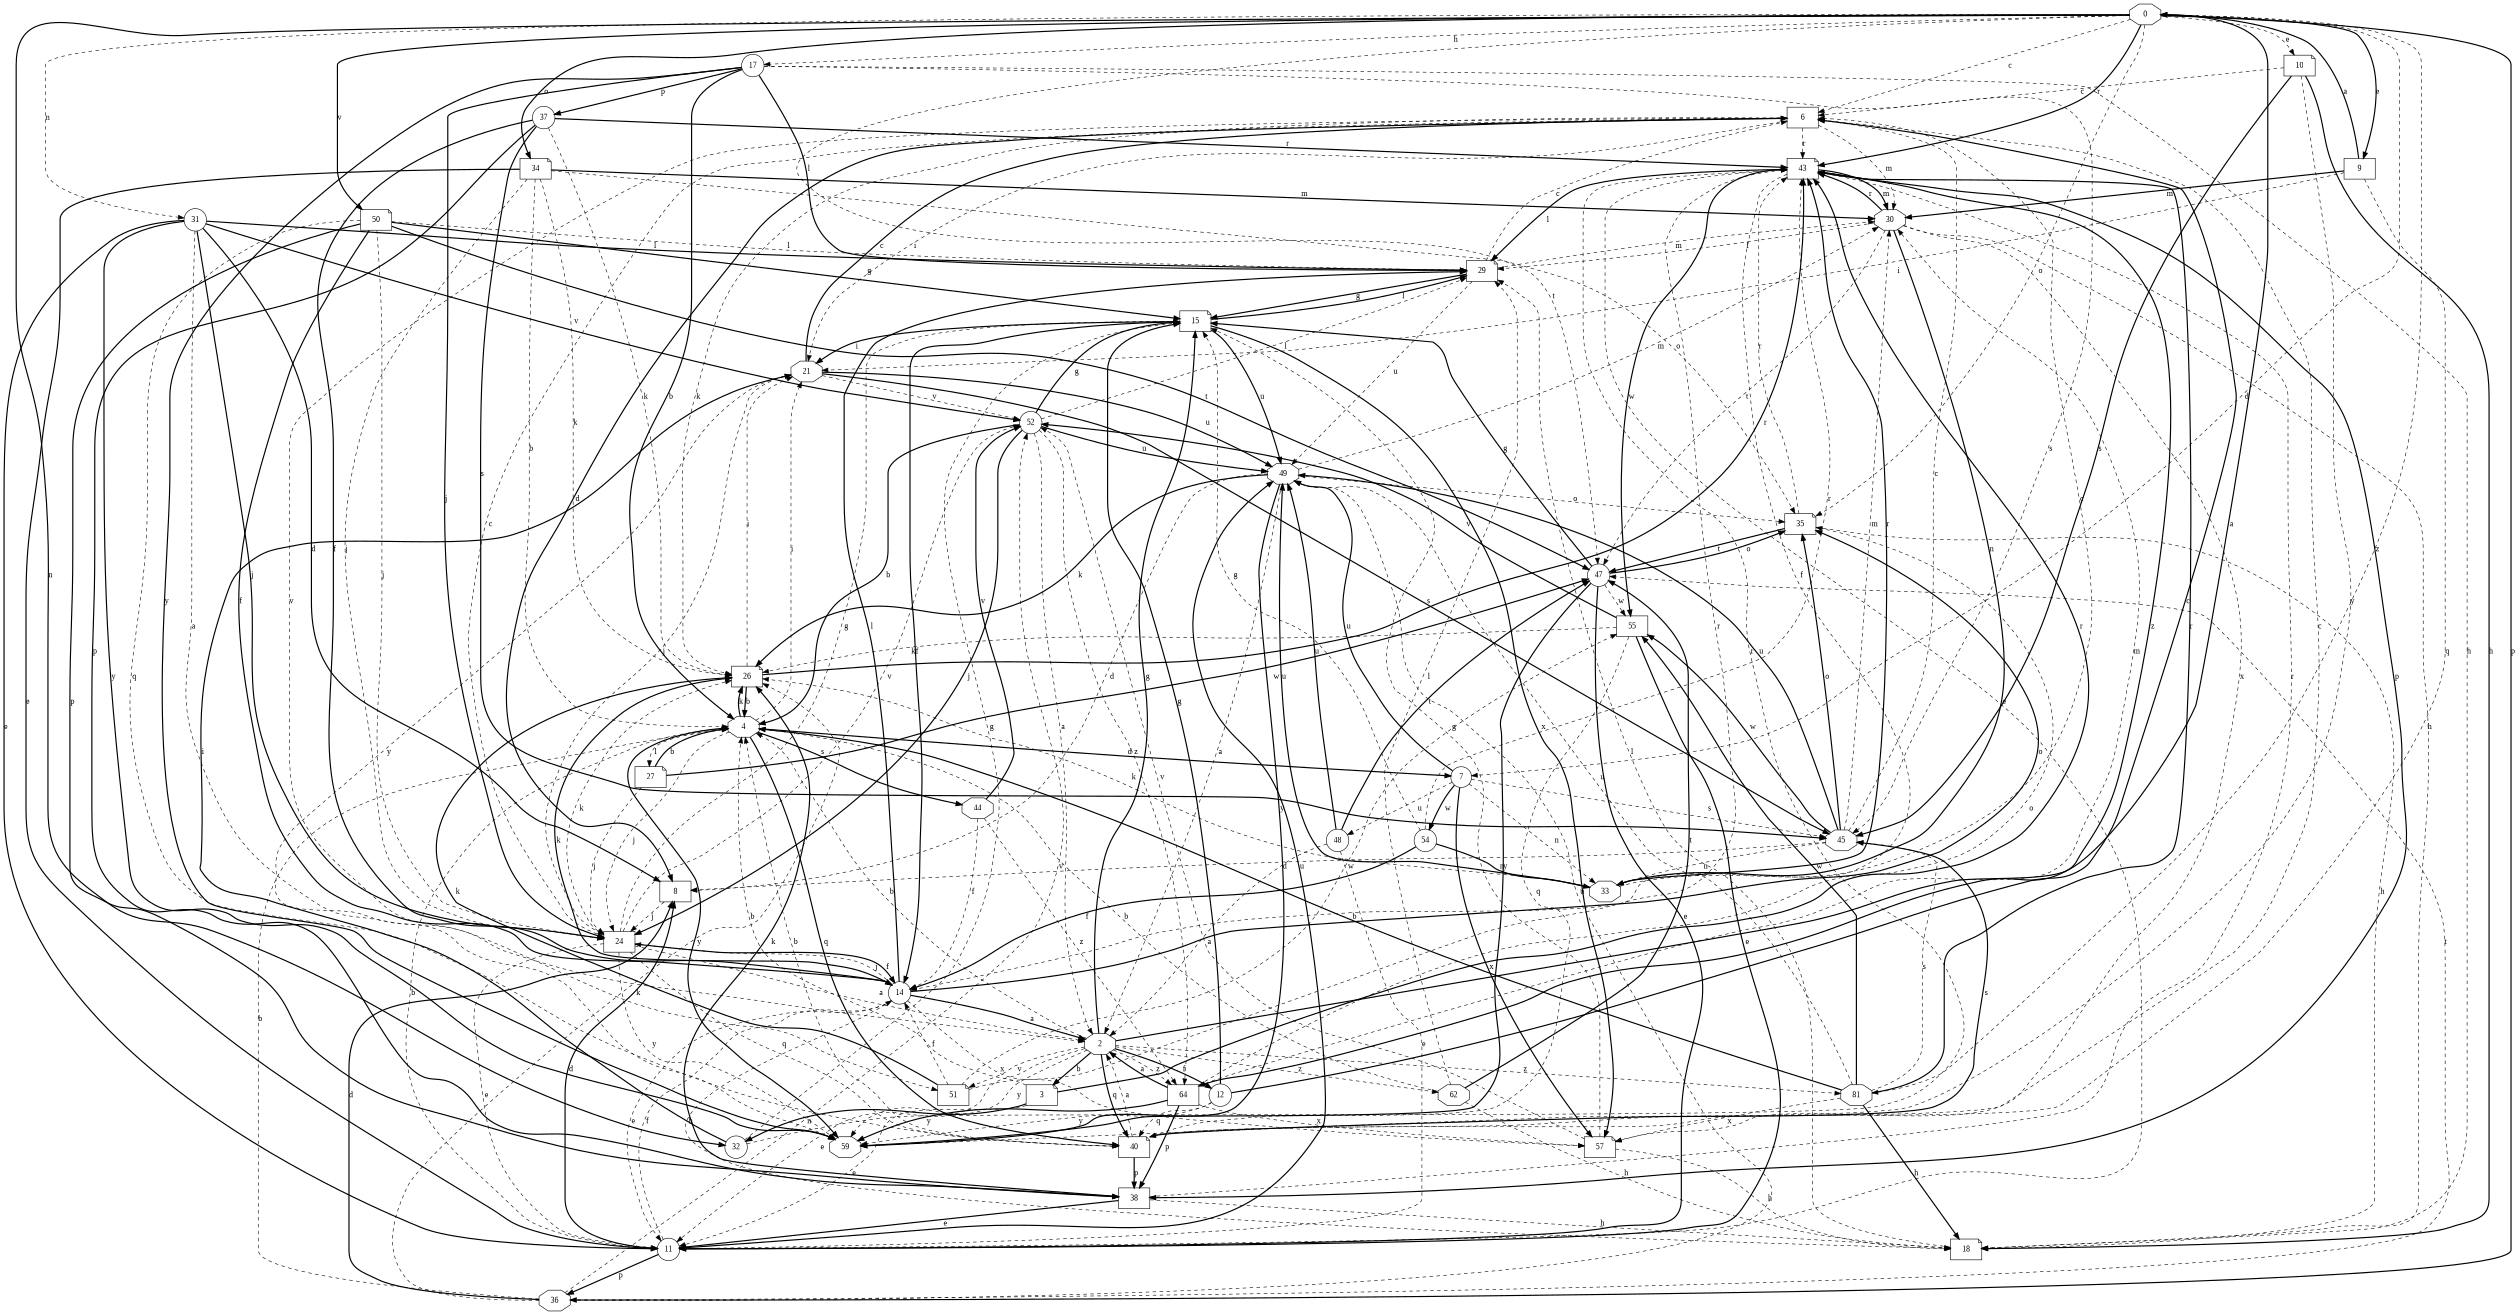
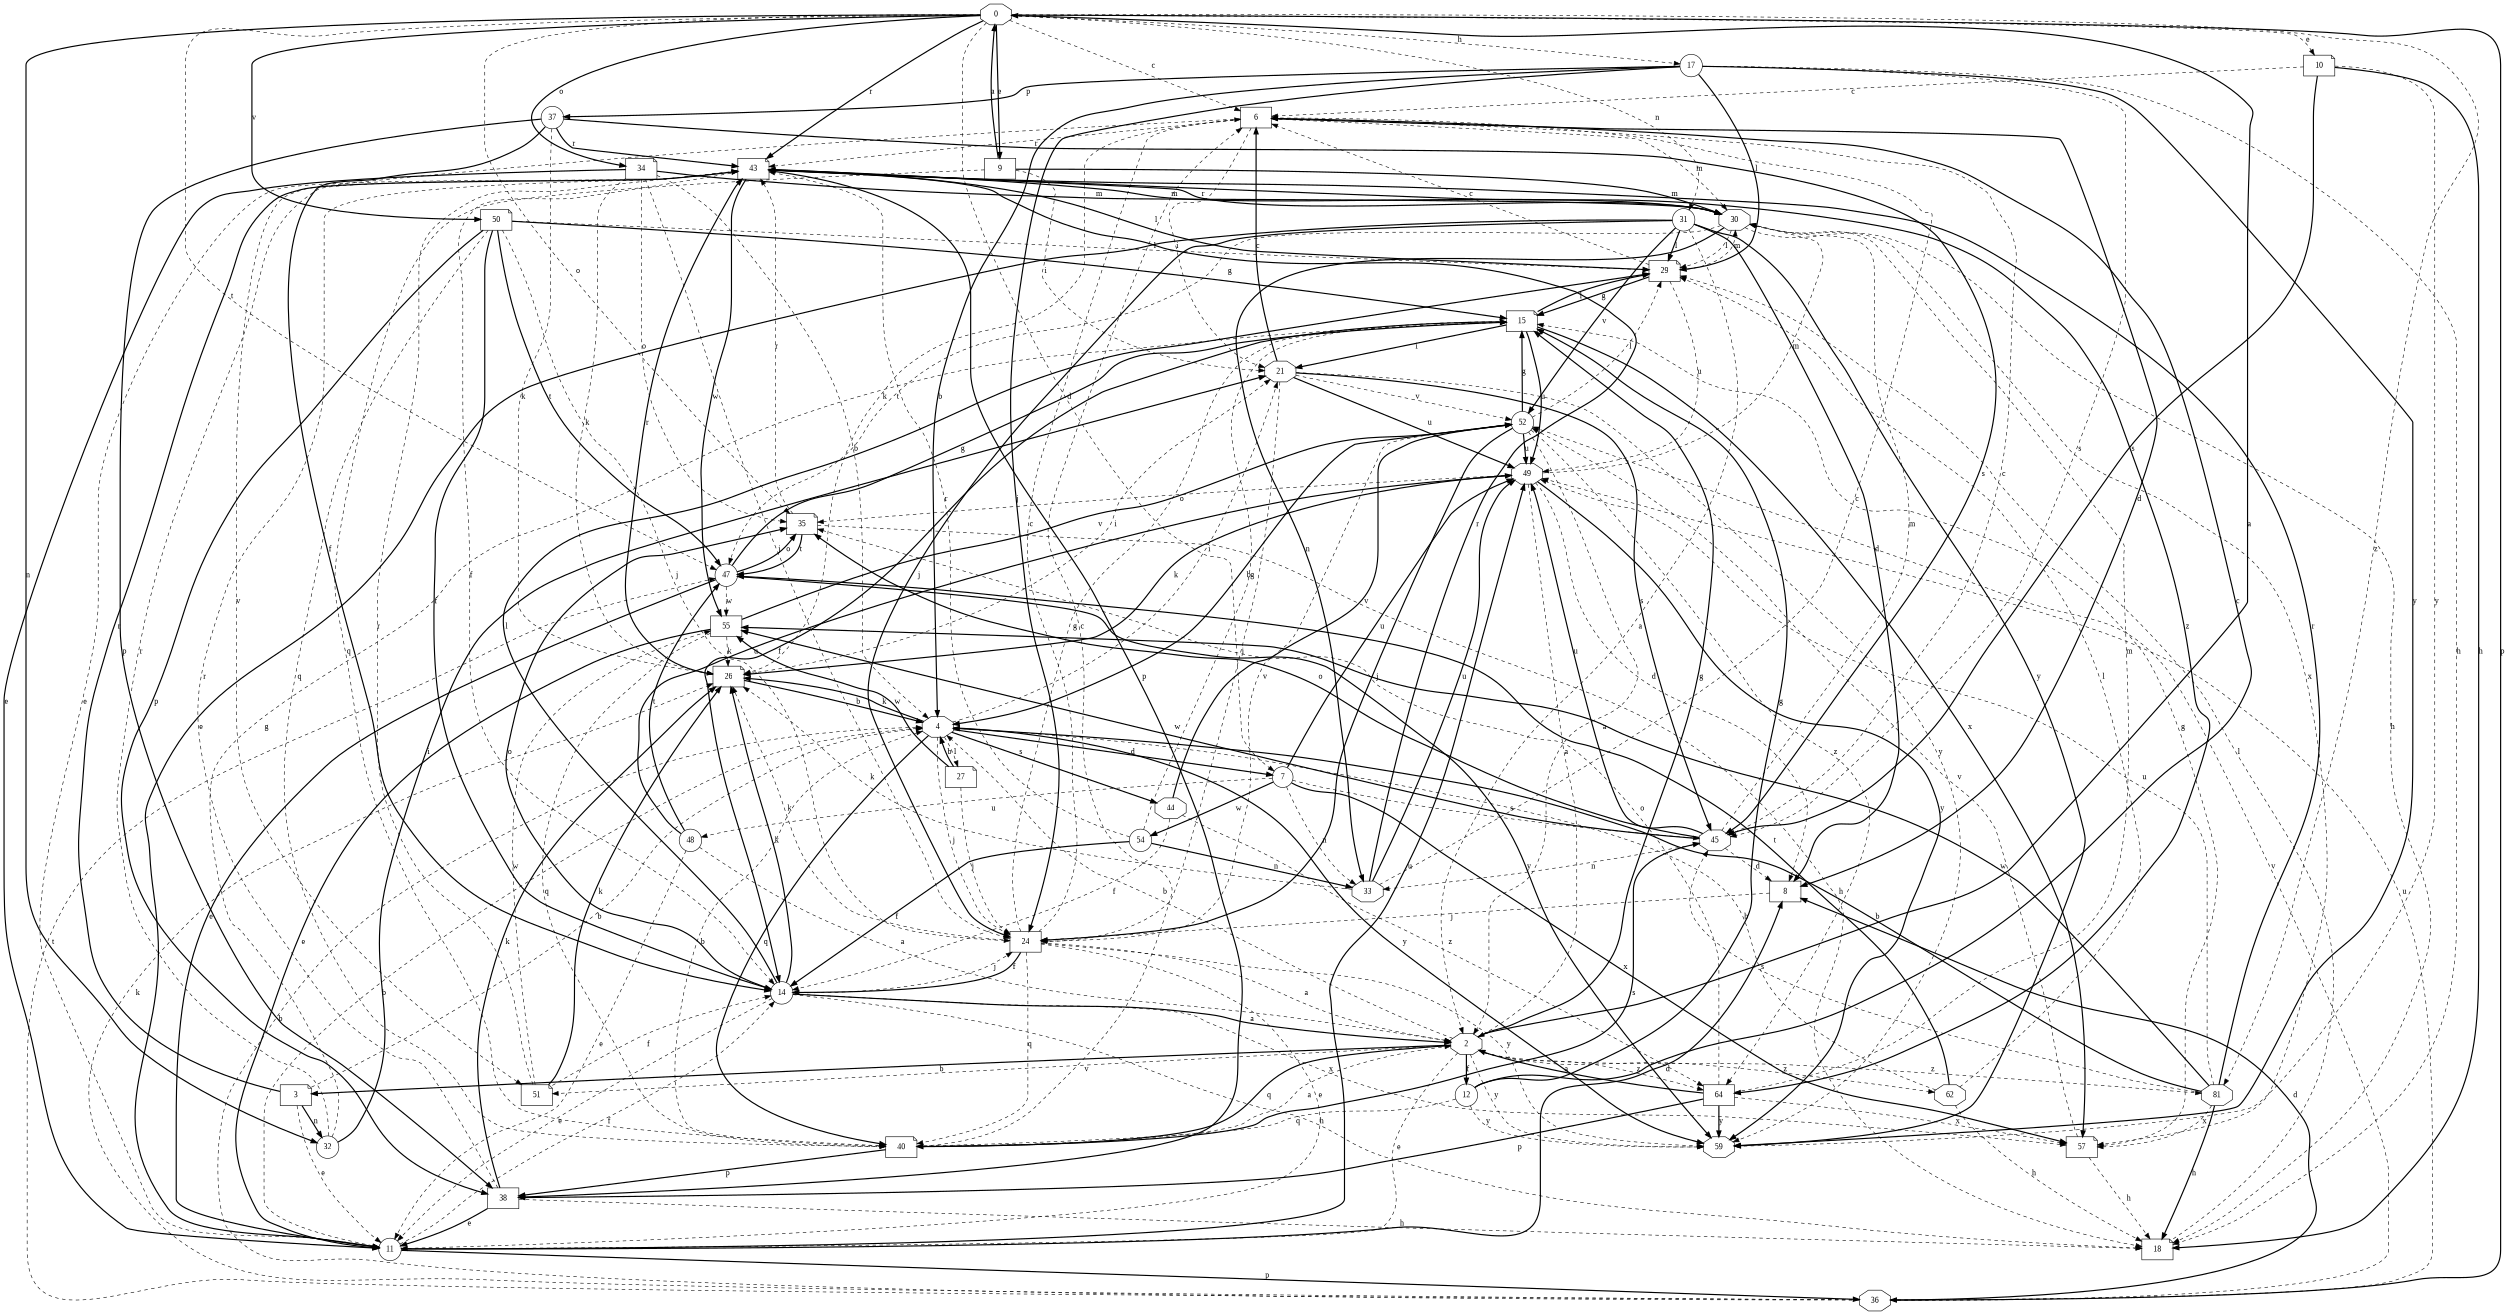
edge "27" -> "47": now "27" -> "55"
